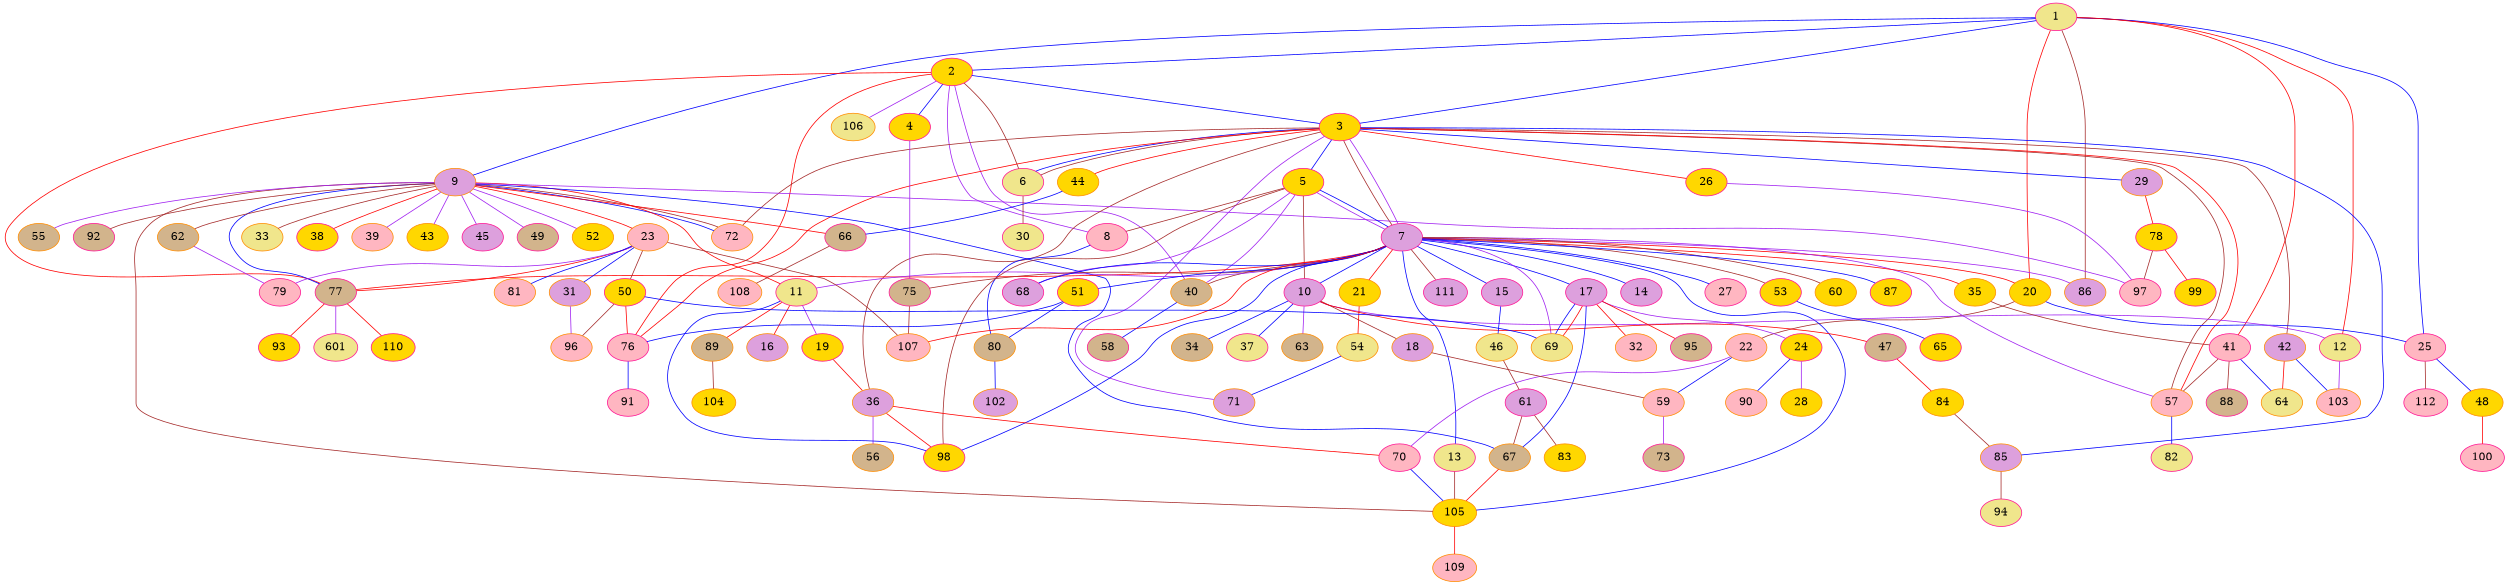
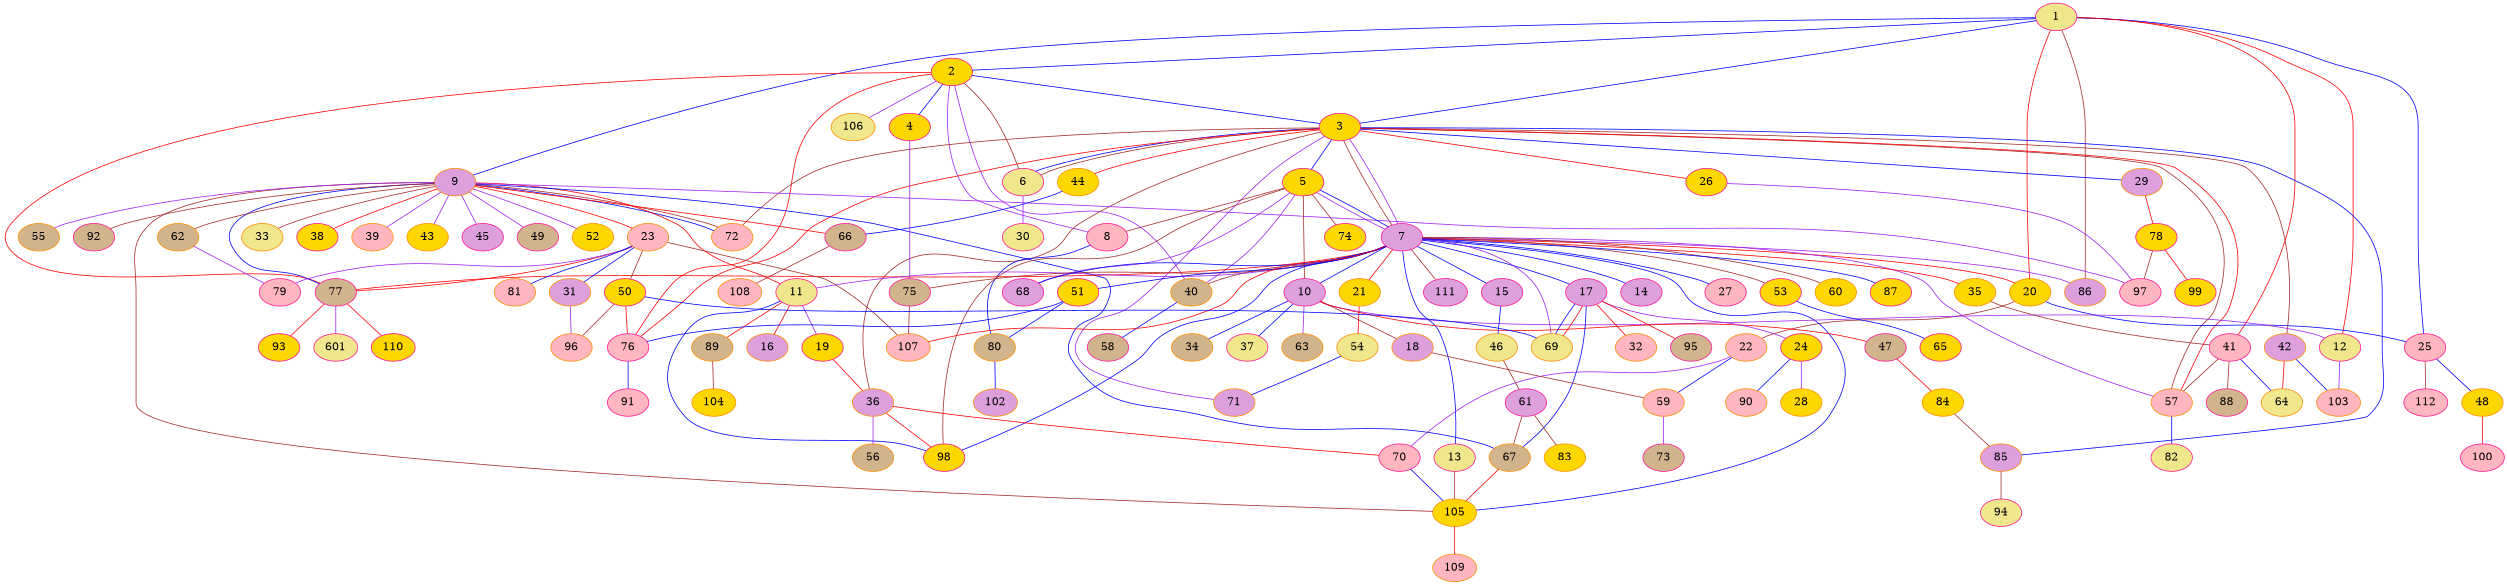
edge "6" -- "30": color brown -> purple
node "74": added
